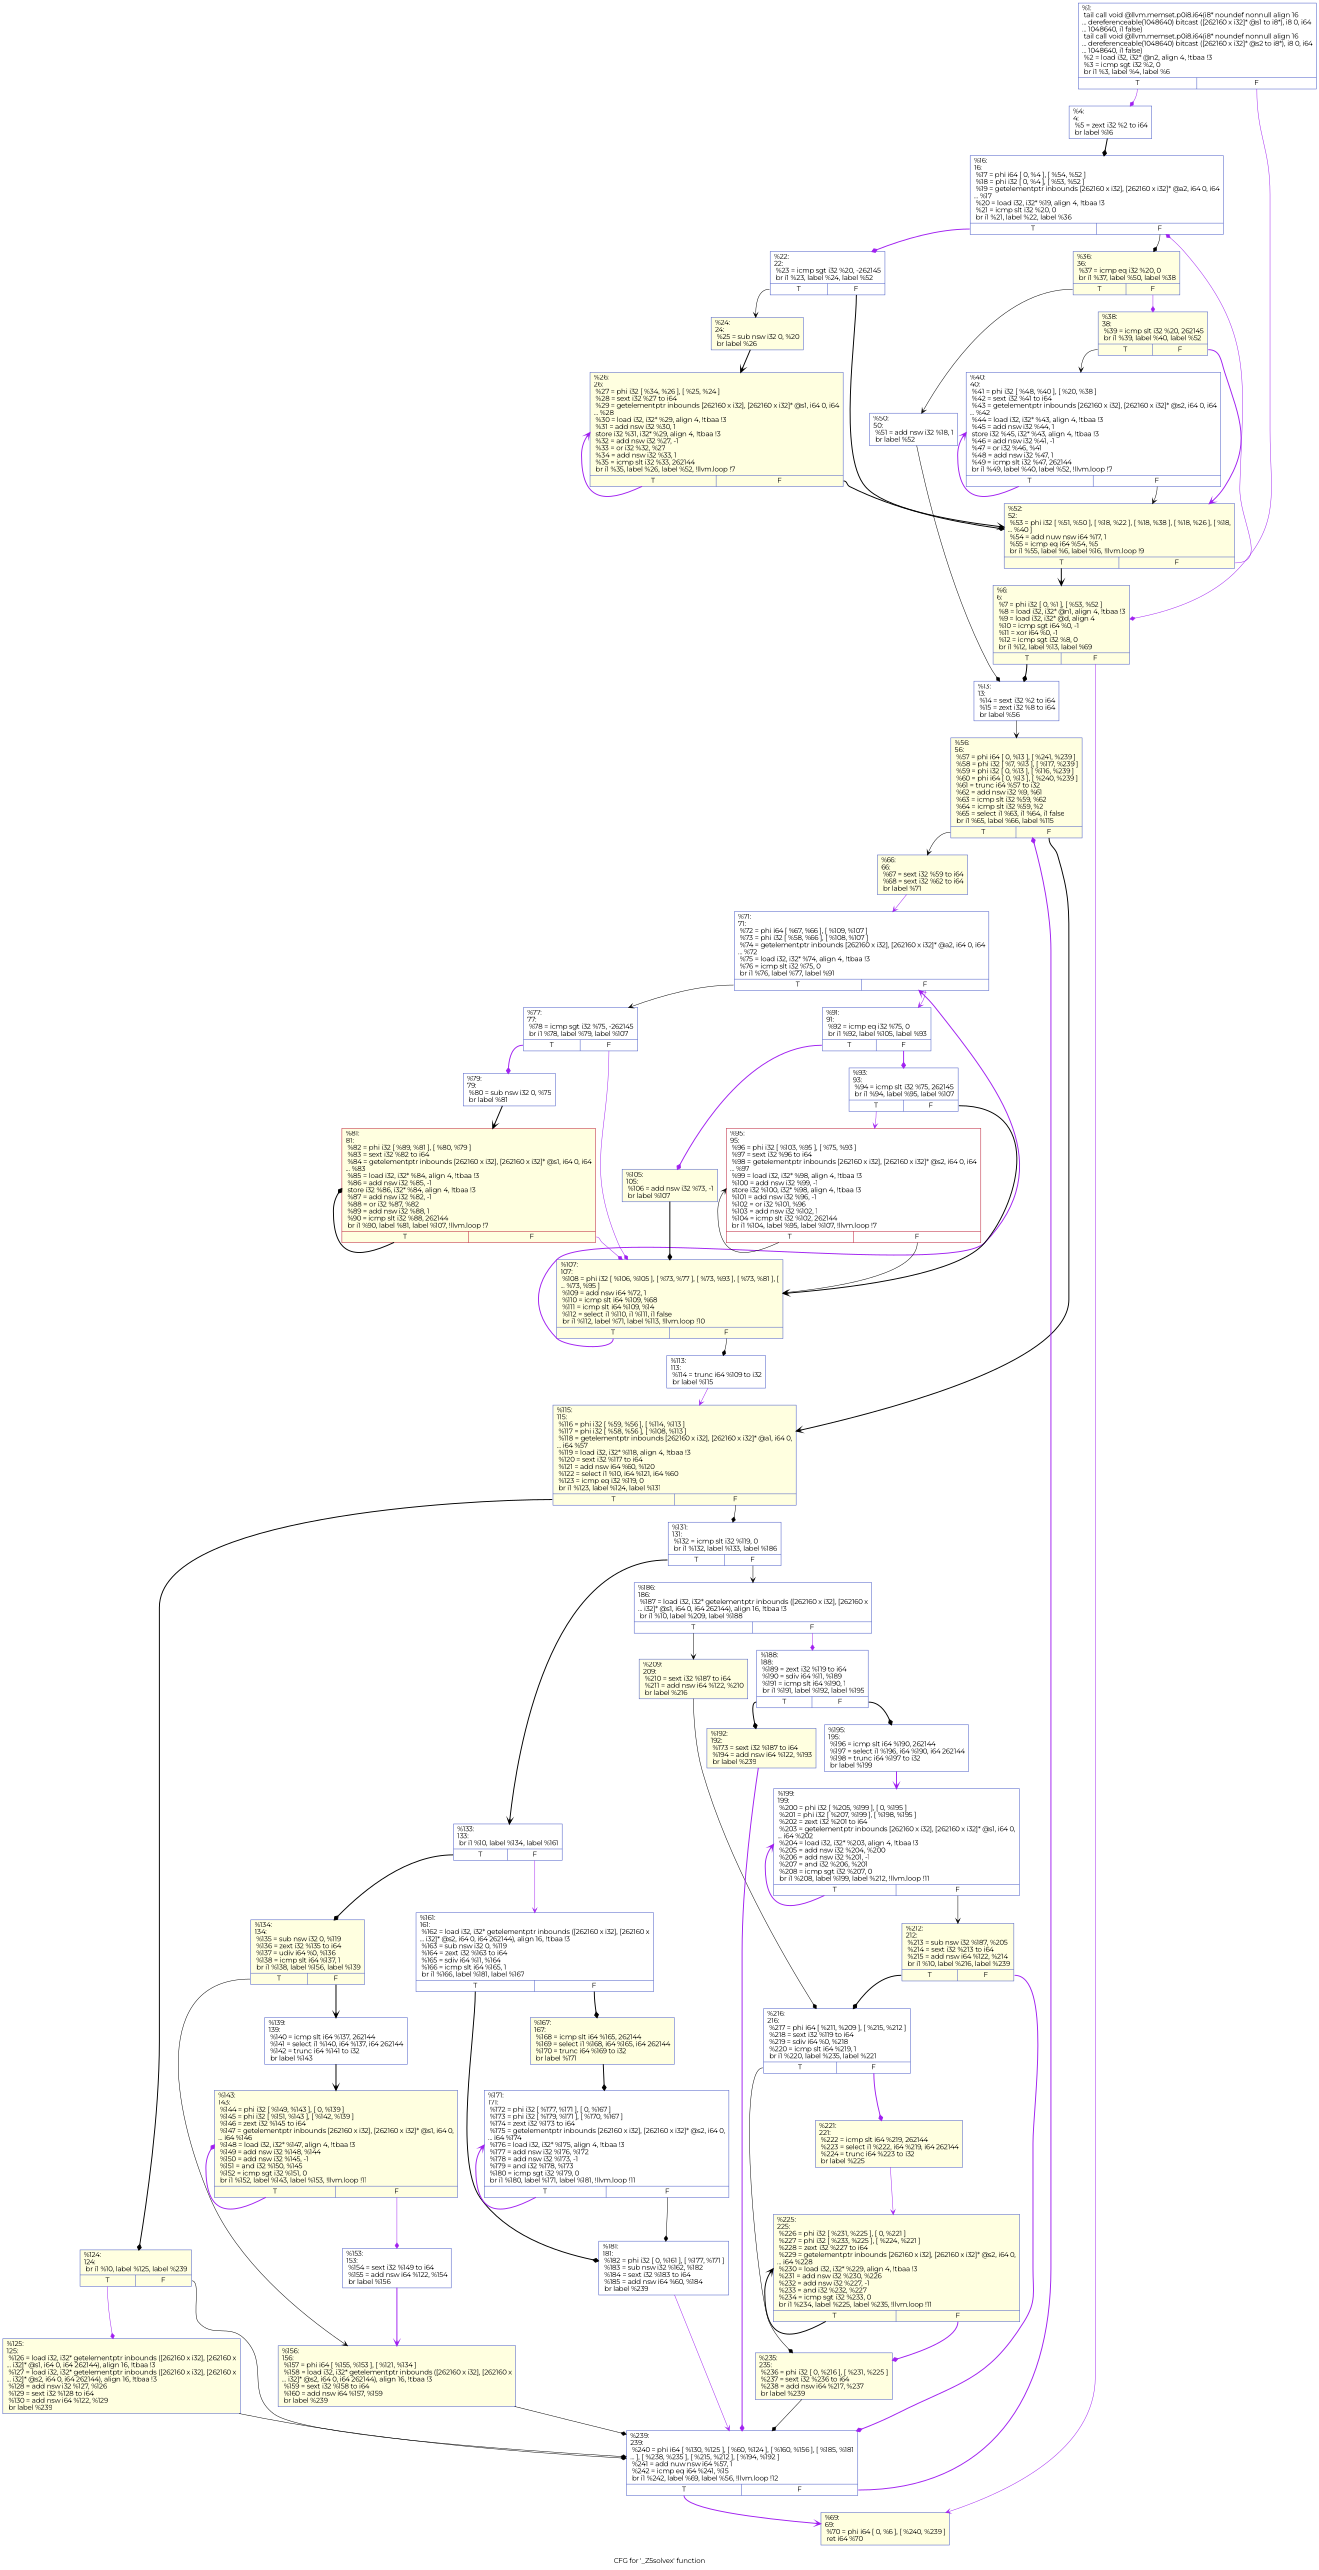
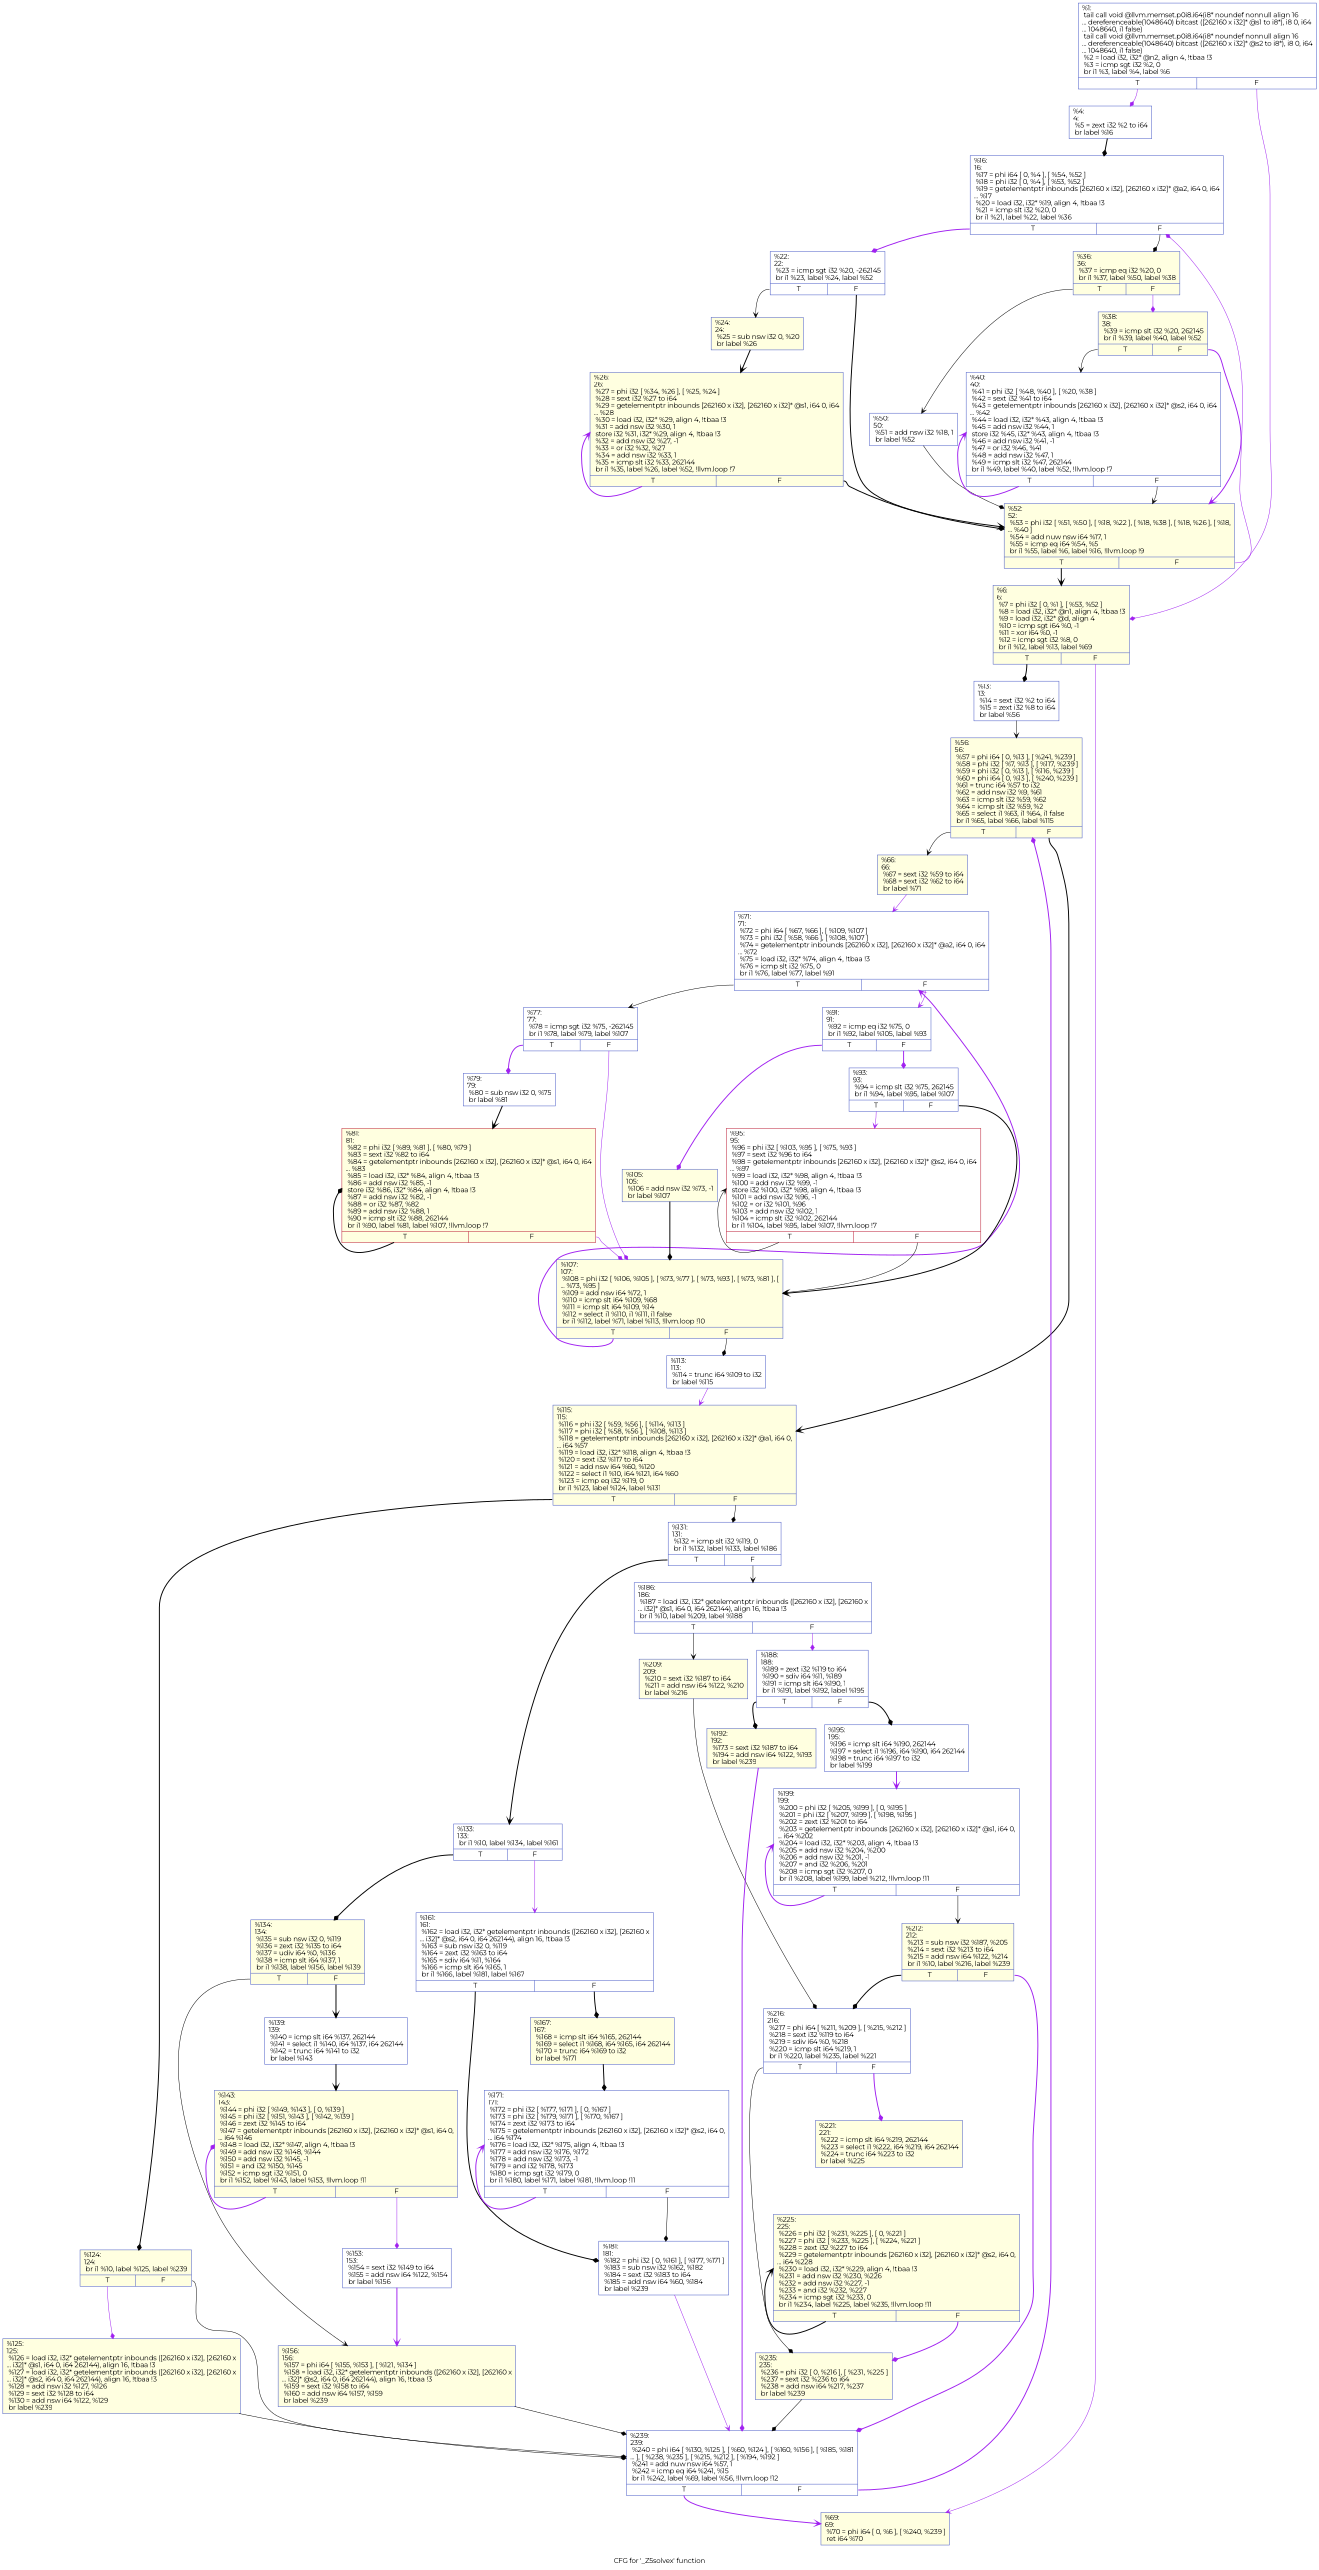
edge "%50:" -> "%13:": now "%50:" -> "%52:"
edge "%221:" -> "%225:": removed
